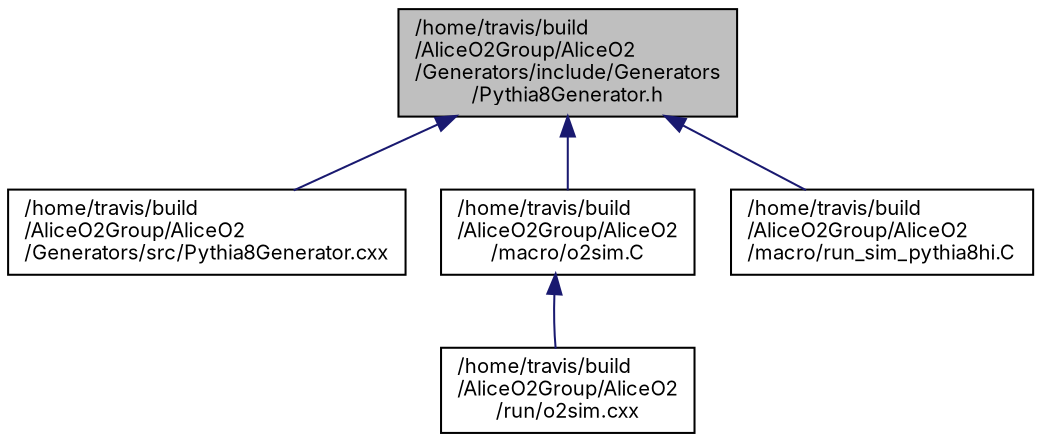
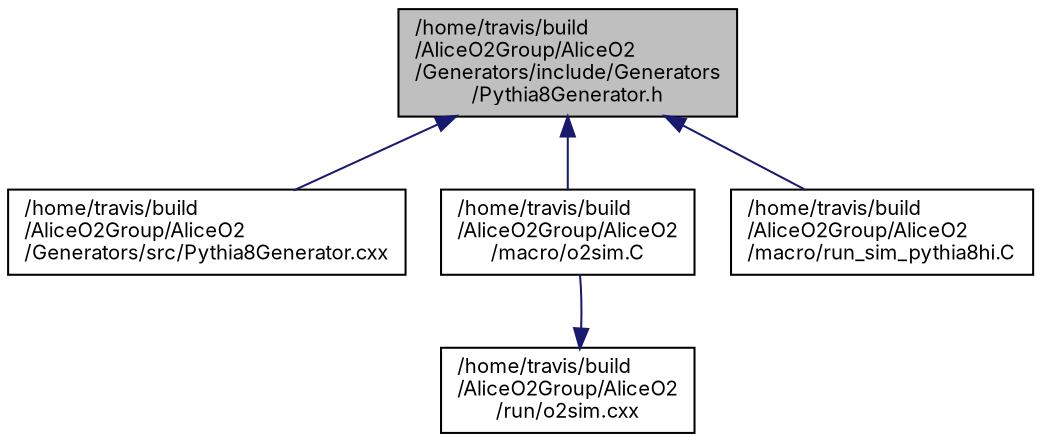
edge "/home/travis/build /AliceO2Group/AliceO2 /run/o2sim.cxx" -> "/home/travis/build /AliceO2Group/AliceO2 /macro/o2sim.C": reversed
